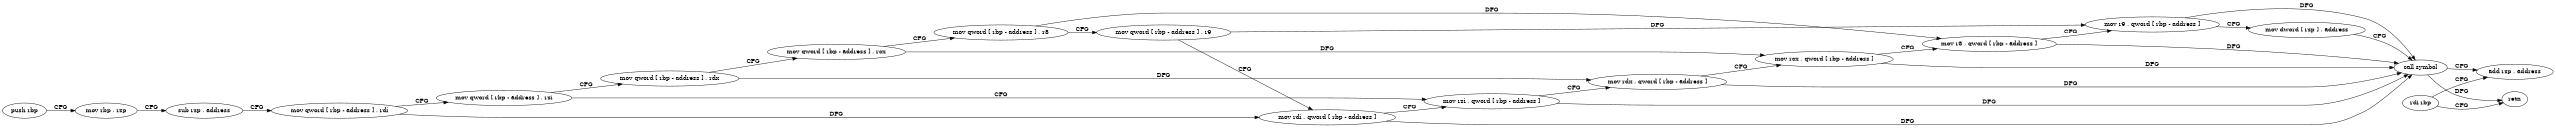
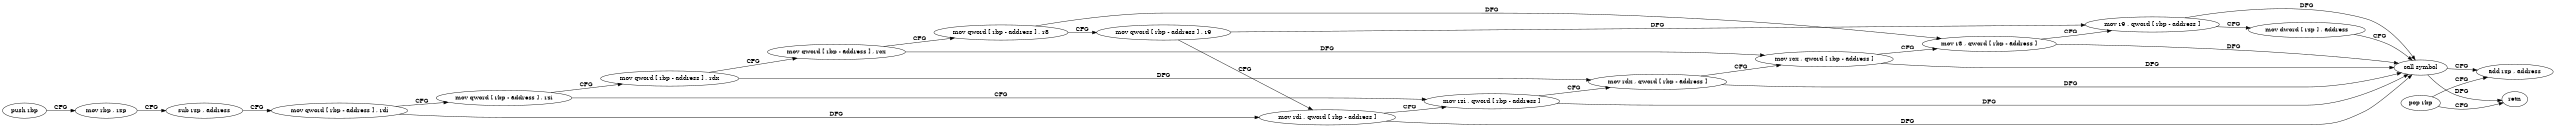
node "rdi rbp": label "rdi rbp" -> "pop rbp"
